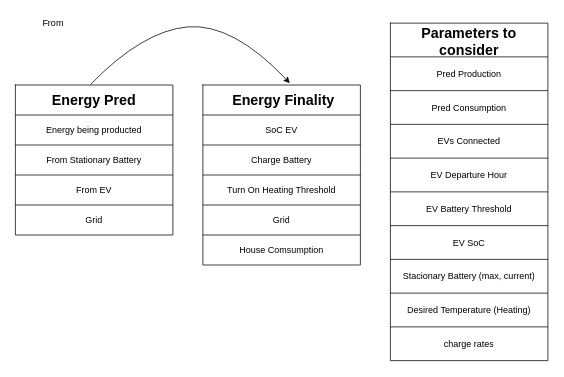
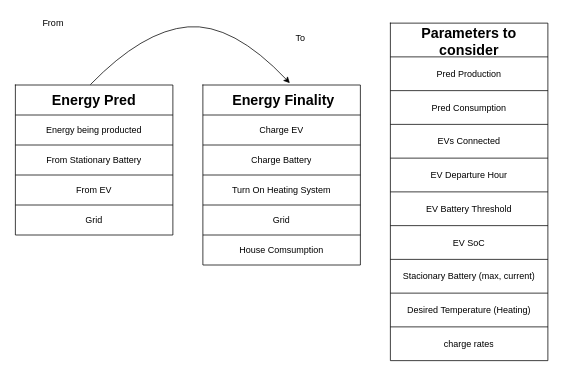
node "To": added
node "SoC EV": label "SoC EV" -> "Charge EV"
node "Turn On Heating Threshold": label "Turn On Heating Threshold" -> "Turn On Heating System"
